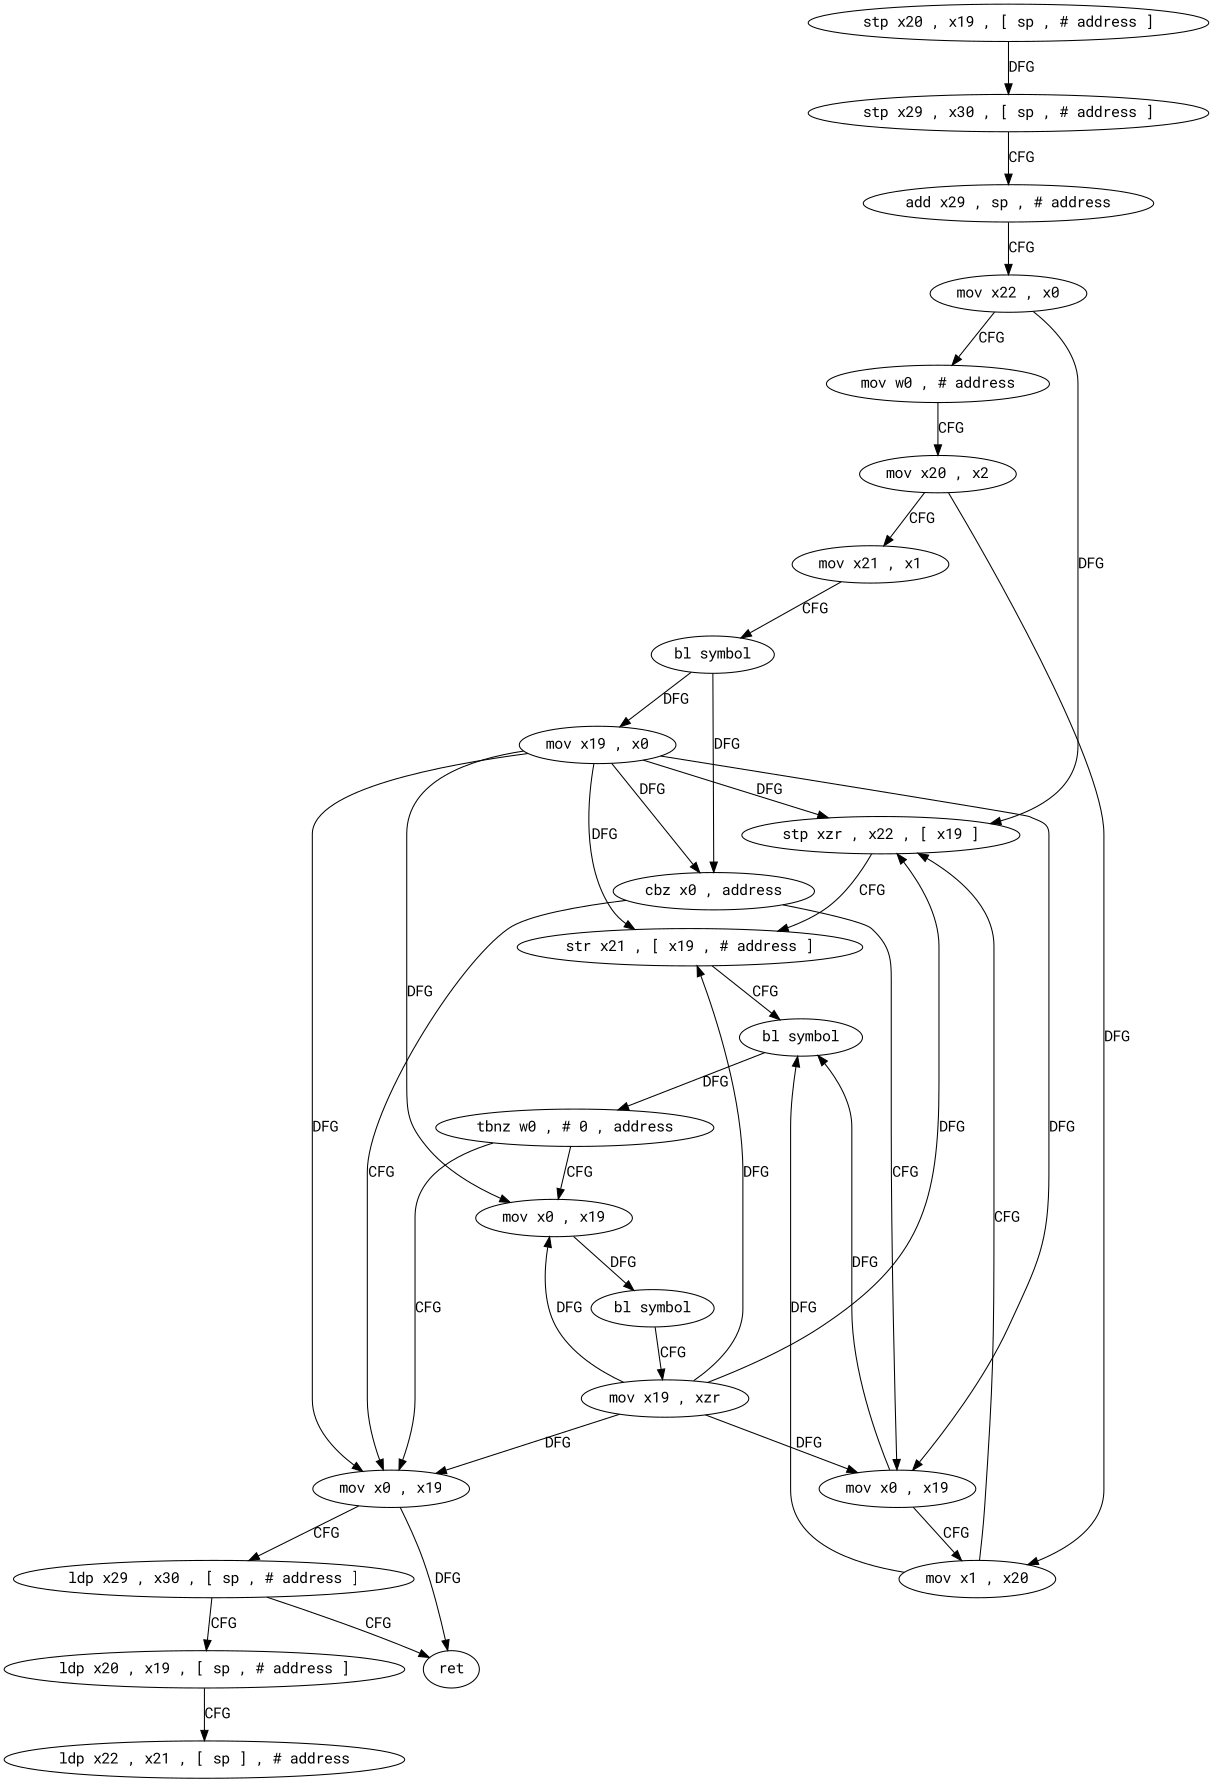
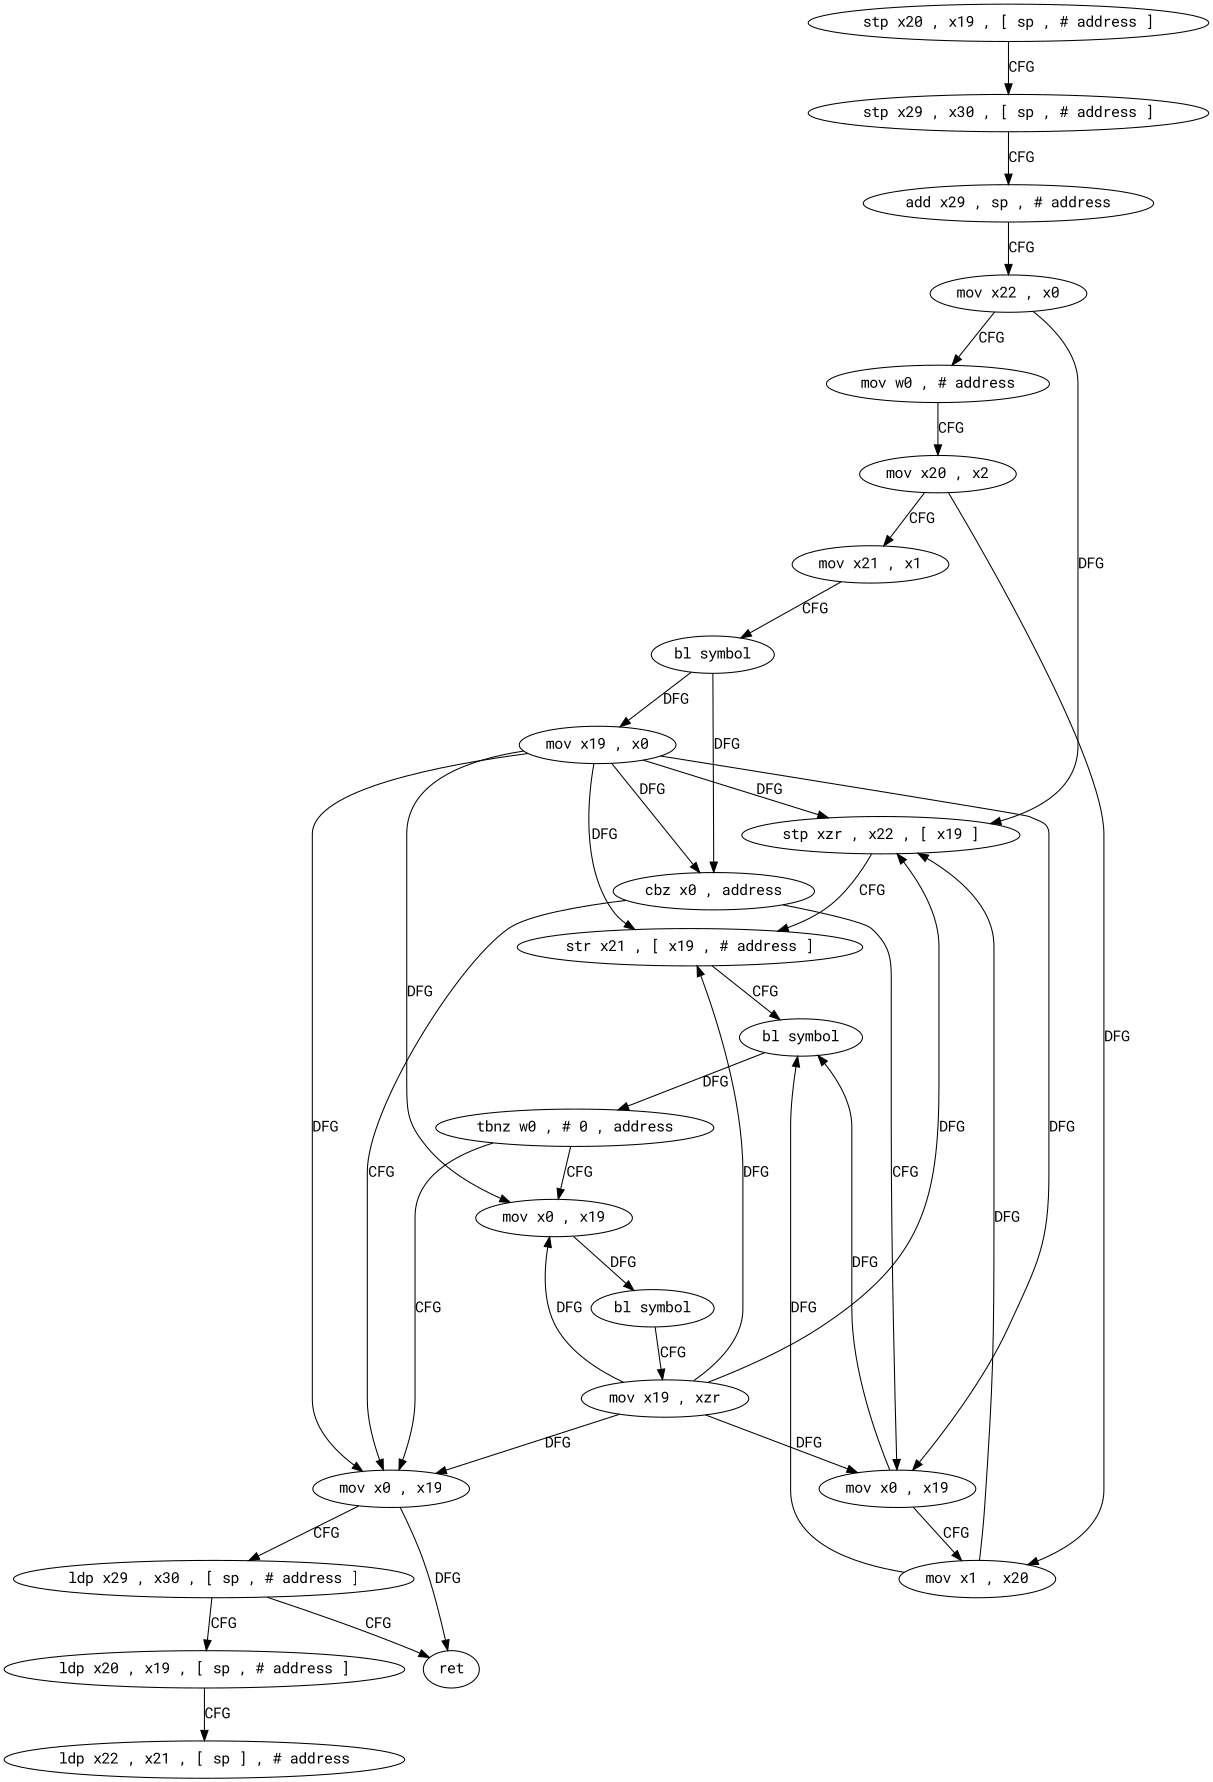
edge "stp x20 , x19 , [ sp , # address ]" -> "stp x29 , x30 , [ sp , # address ]": label "DFG" -> "CFG"
edge "mov x1 , x20" -> "stp xzr , x22 , [ x19 ]": label "CFG" -> "DFG"
